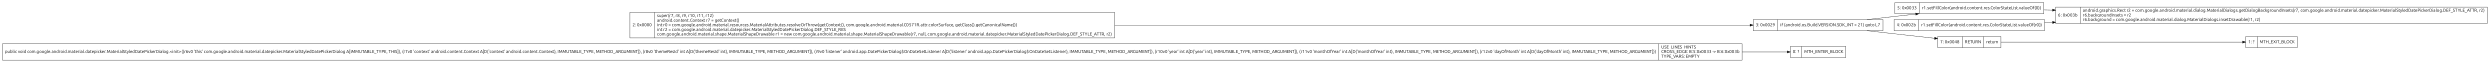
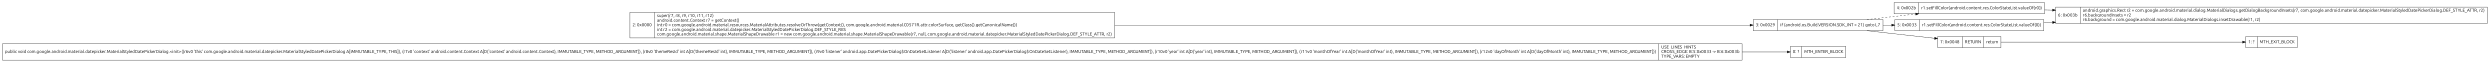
edge "3: 0x0029" -> "4: 0x002b": added
